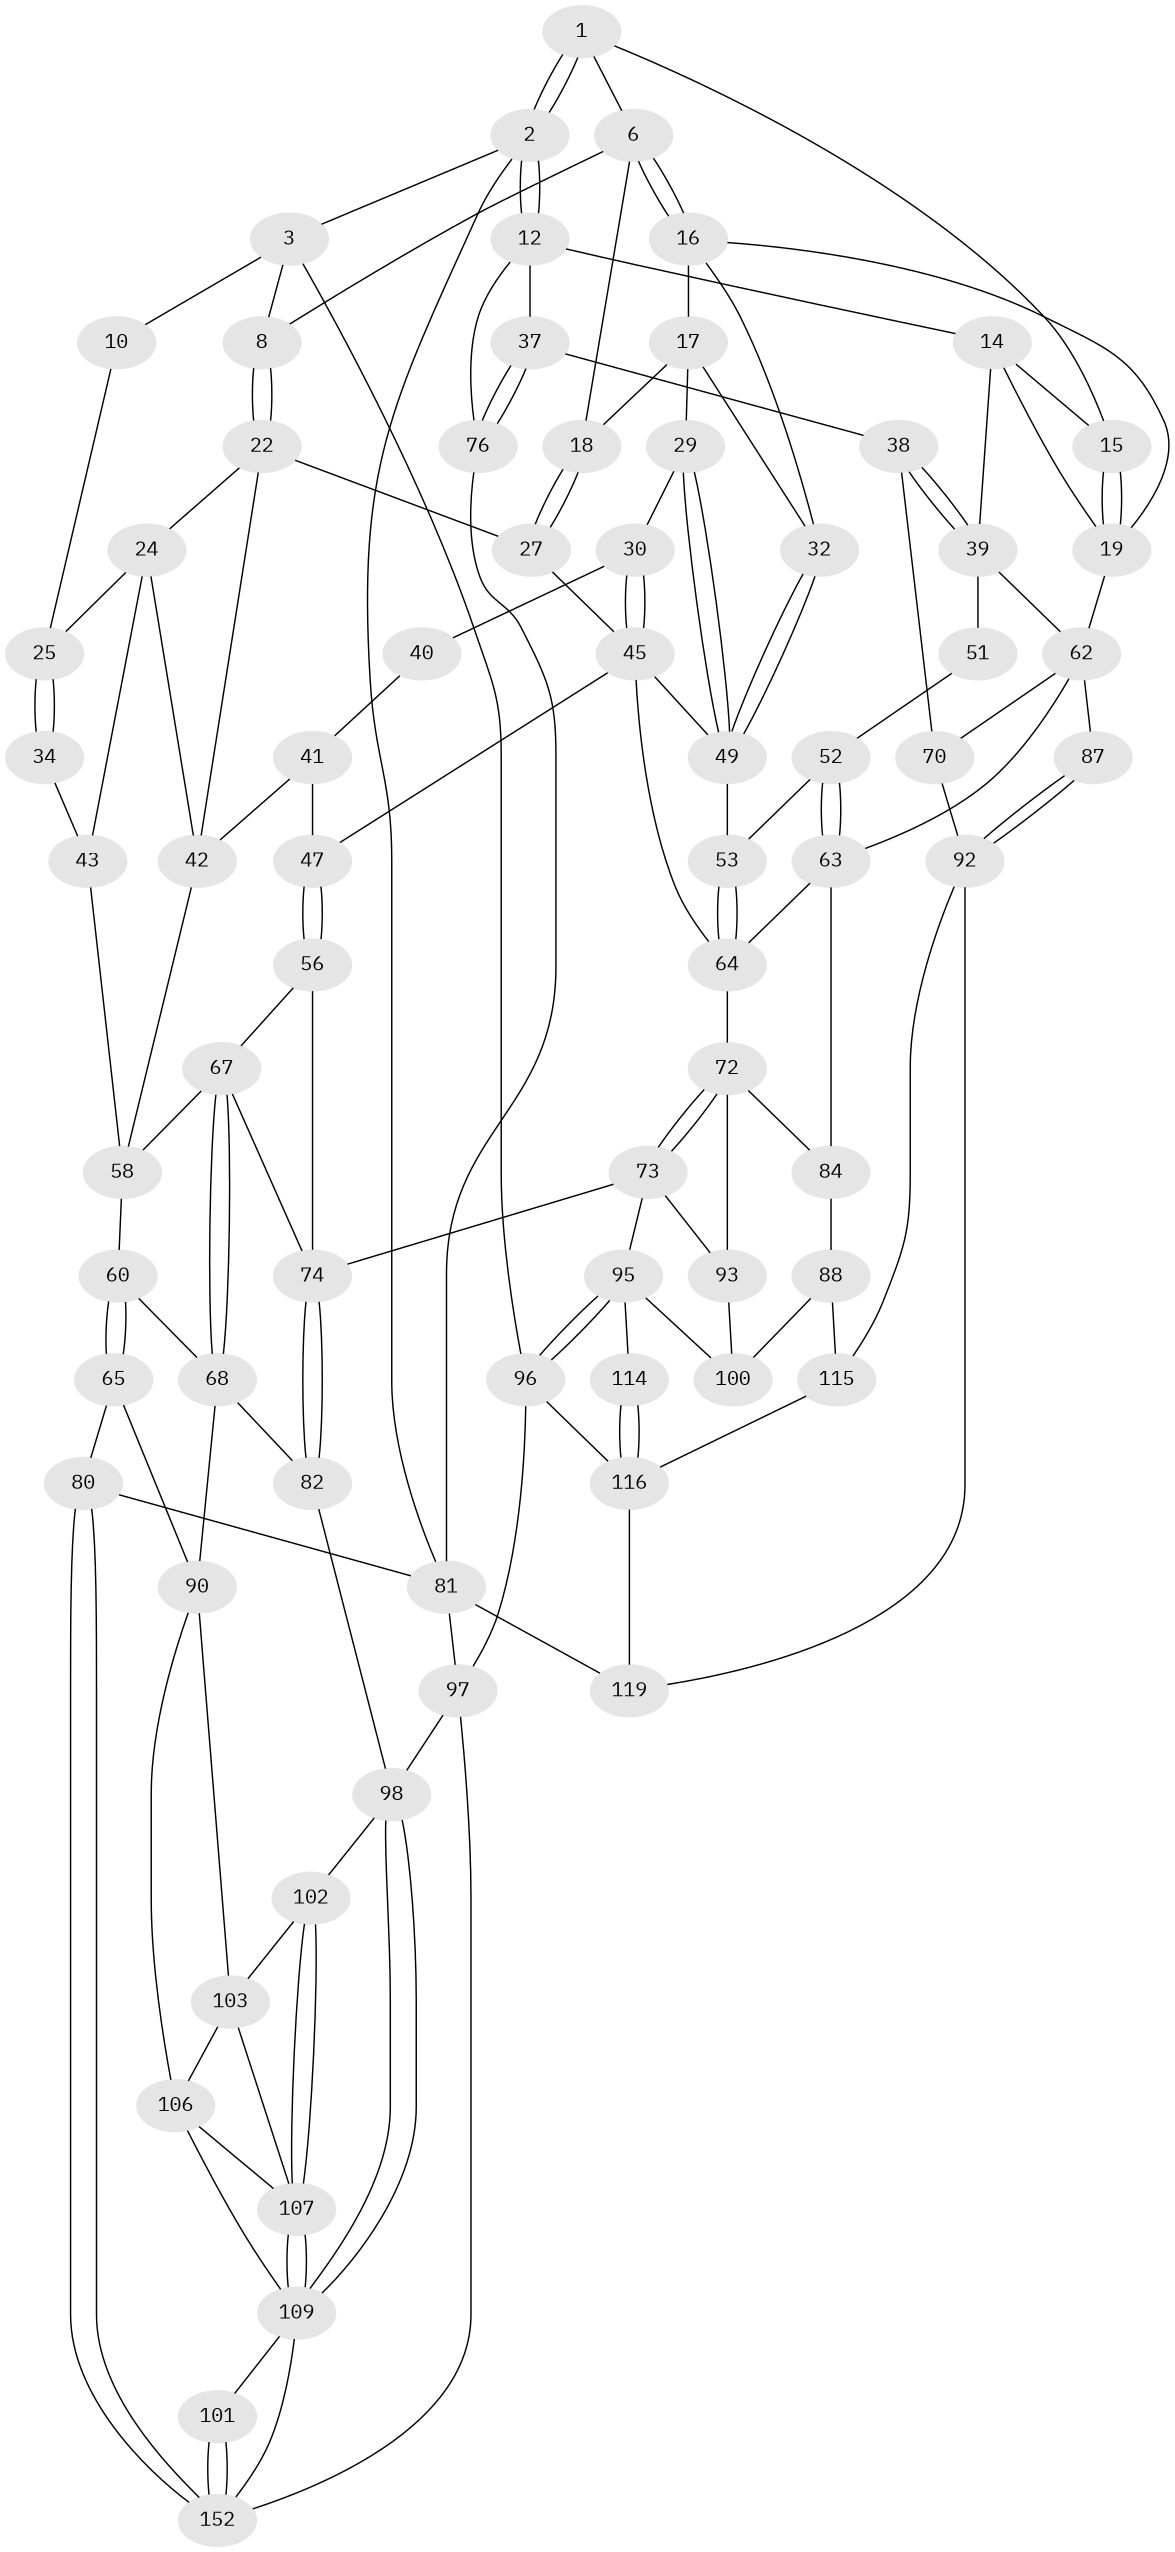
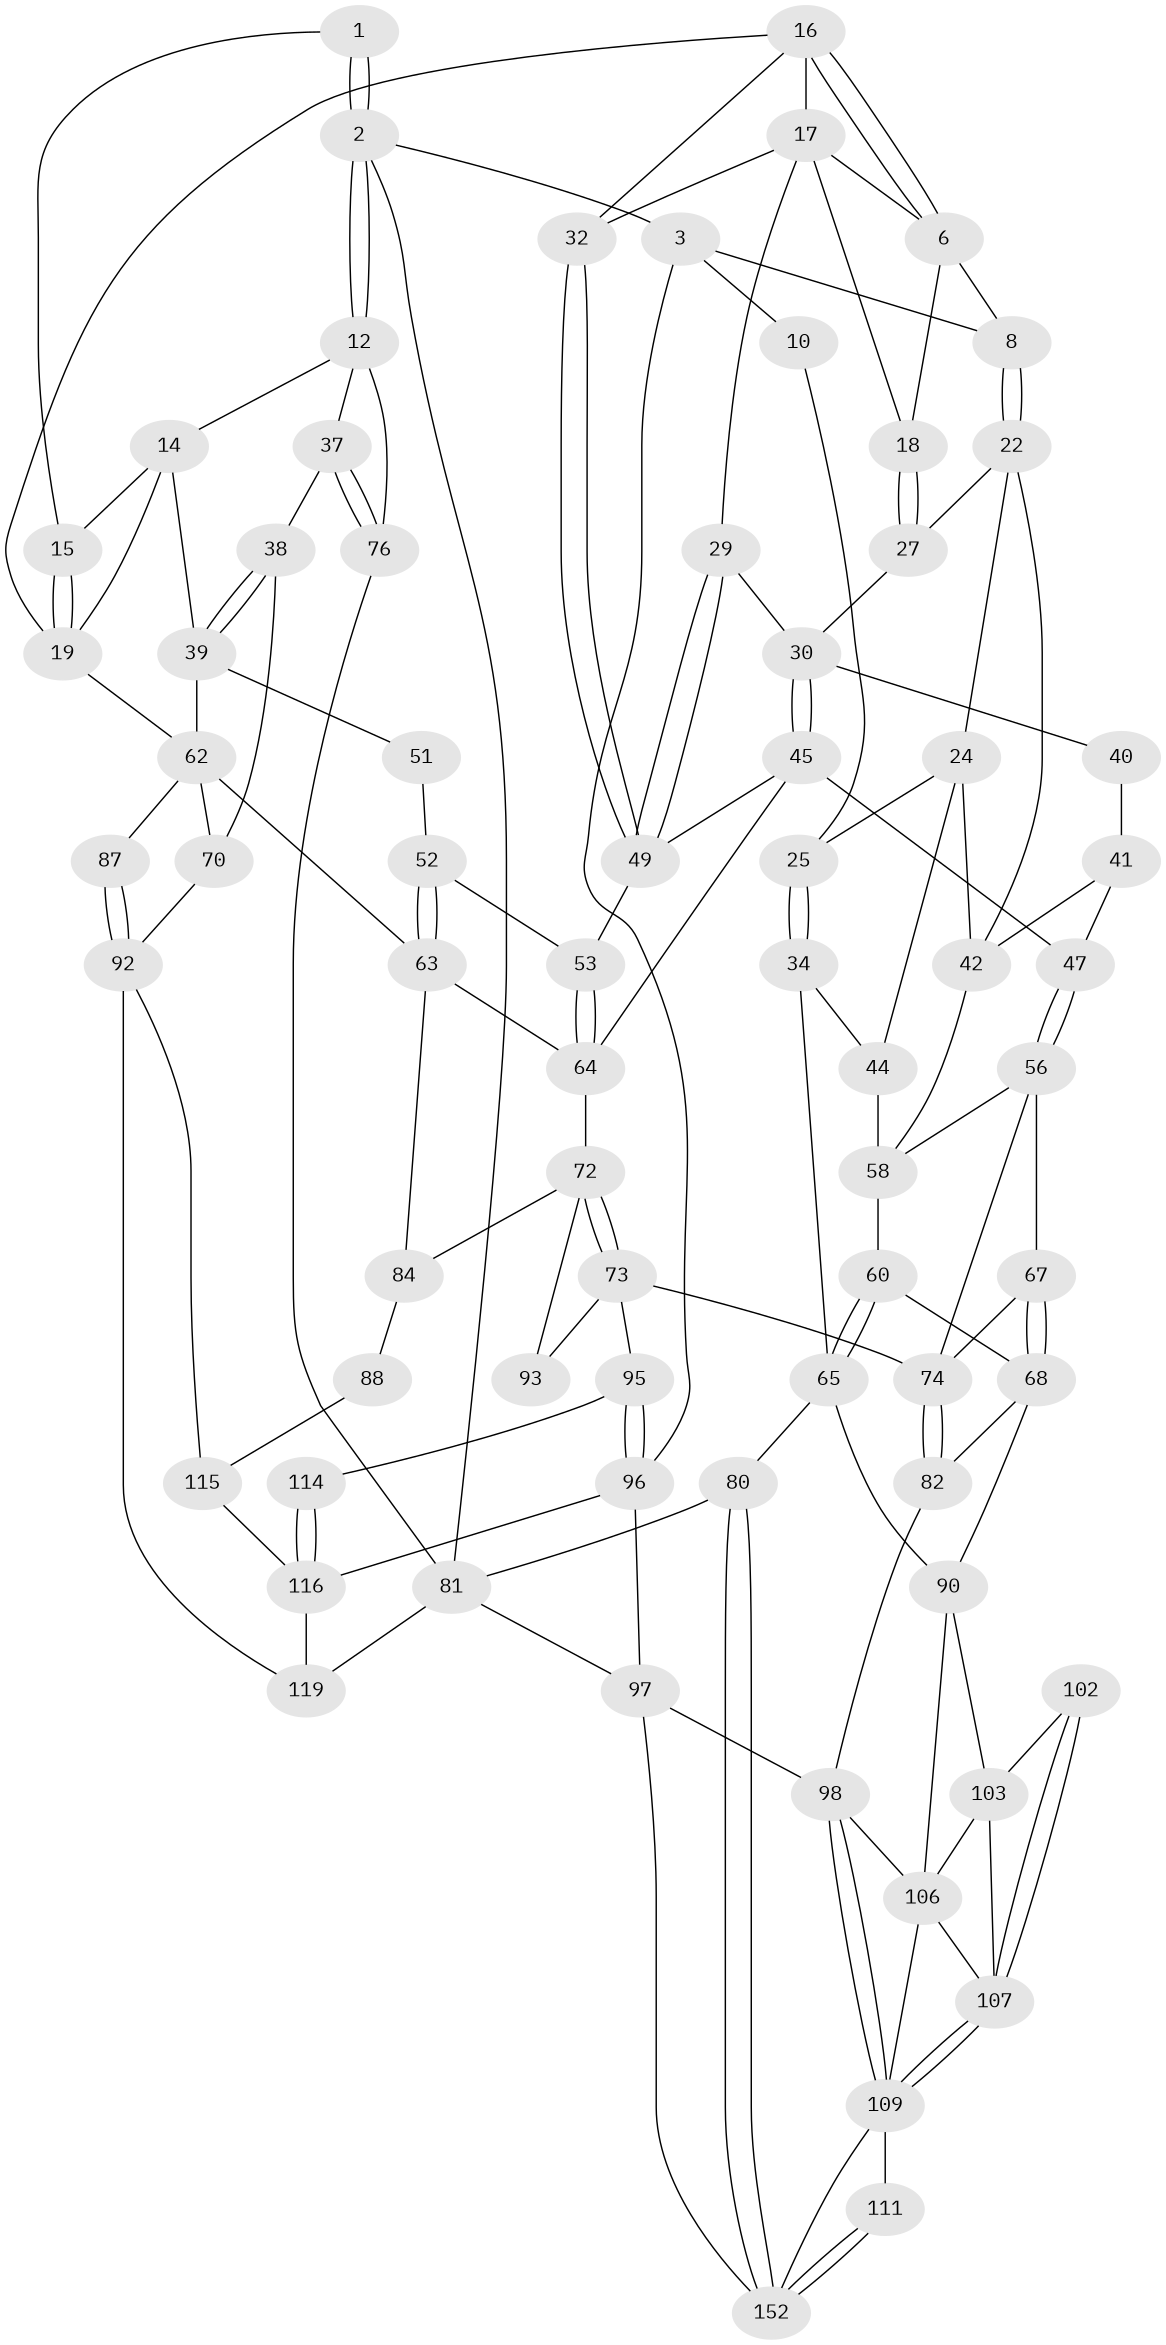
edge "1" -- "6": now "17" -- "6"
edge "27" -- "45": now "27" -- "30"
node "43": label "43" -> "44"
edge "67" -- "58": now "56" -- "58"
edge "34" -- "65": added
node "100": removed
edge "98" -- "102": now "98" -- "106"
node "101": label "101" -> "111"
